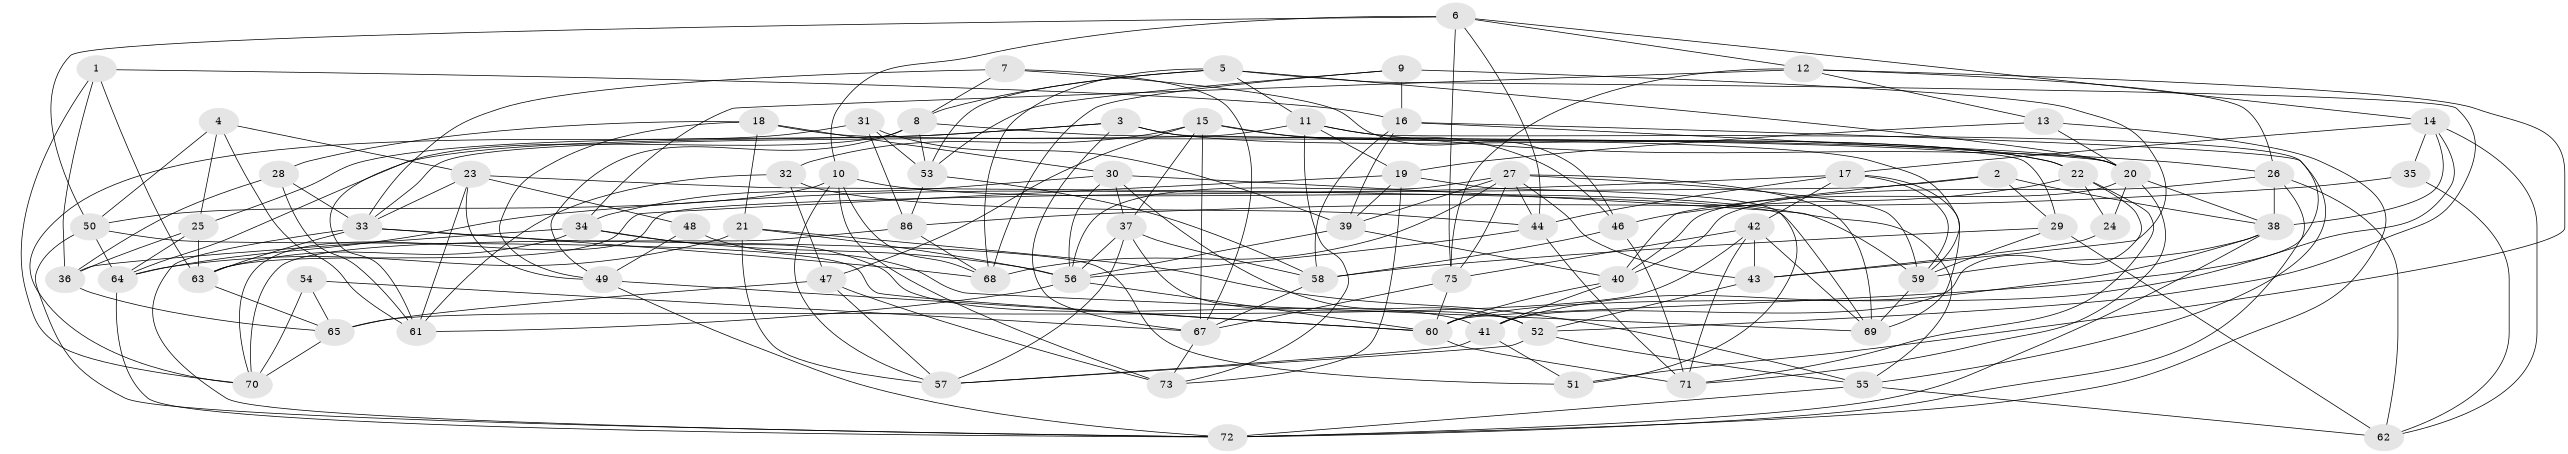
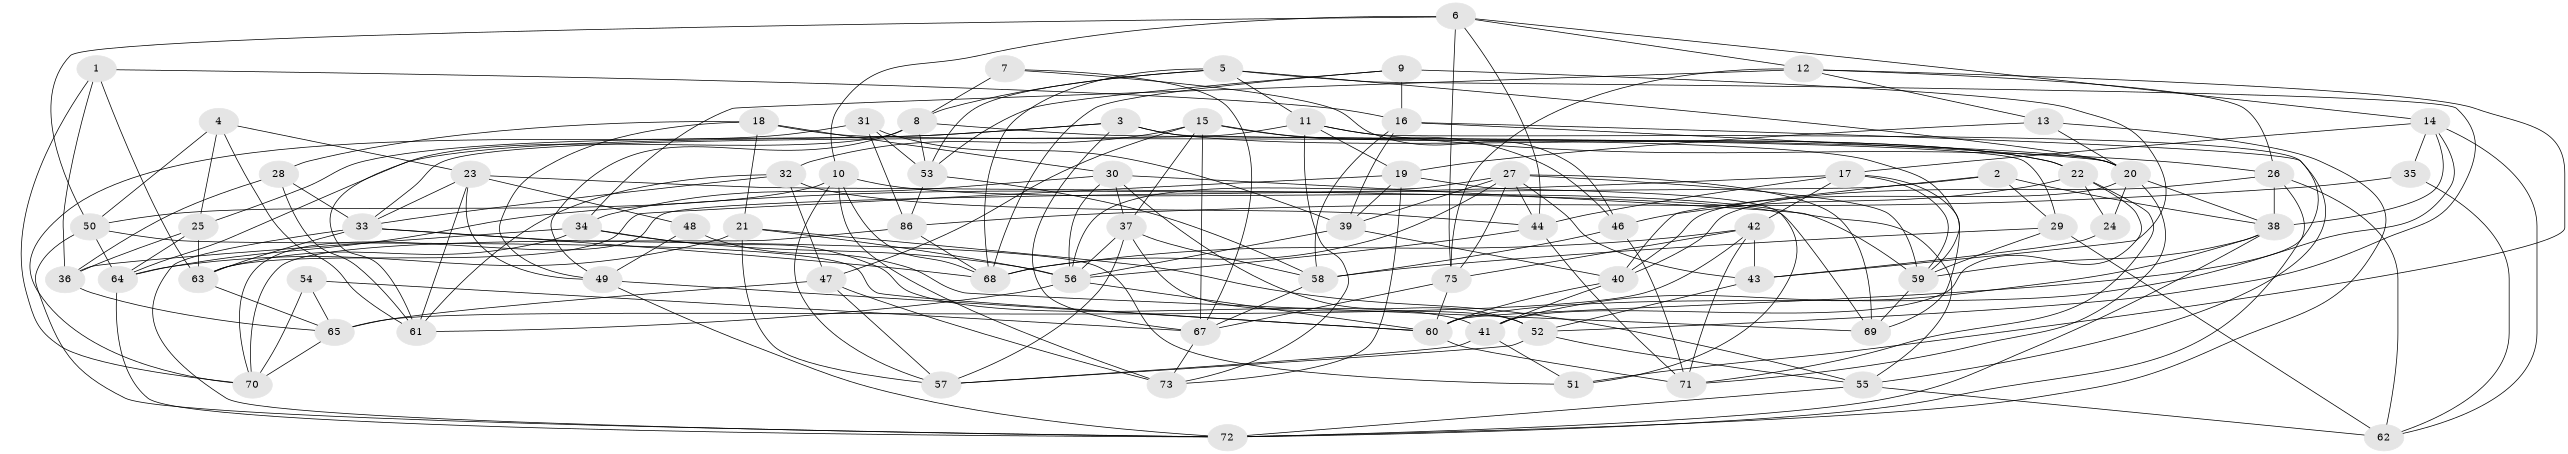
edge "7" -- "33": now "32" -- "33"
edge "42" -- "69": now "42" -- "68"
